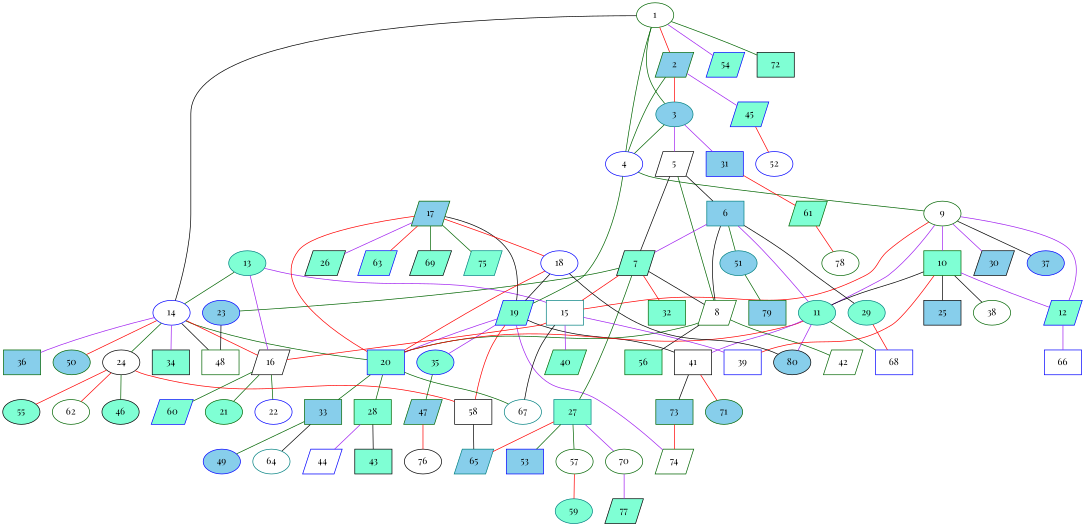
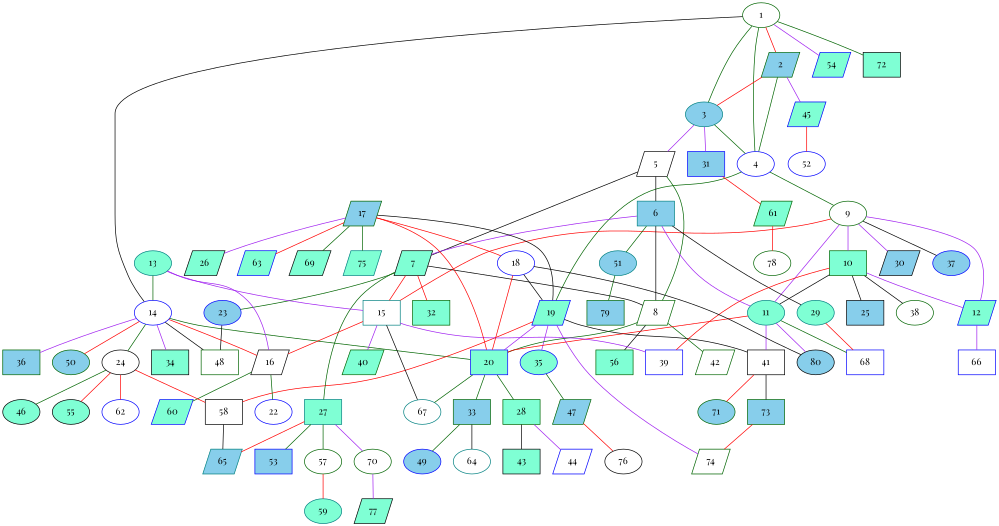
node "62": color darkgreen -> blue
node "21": removed
